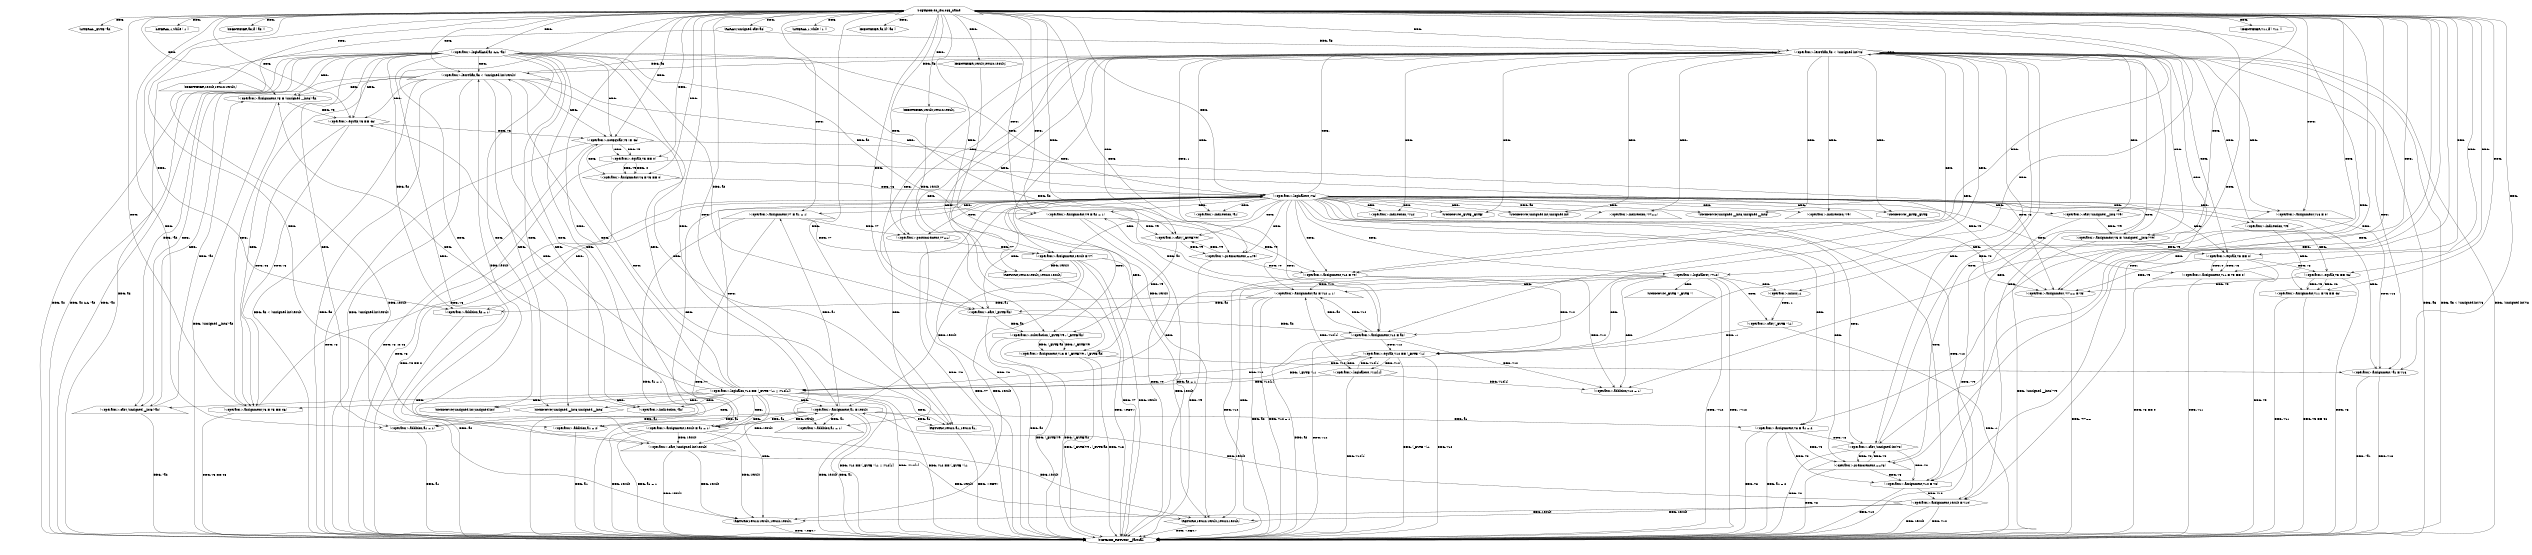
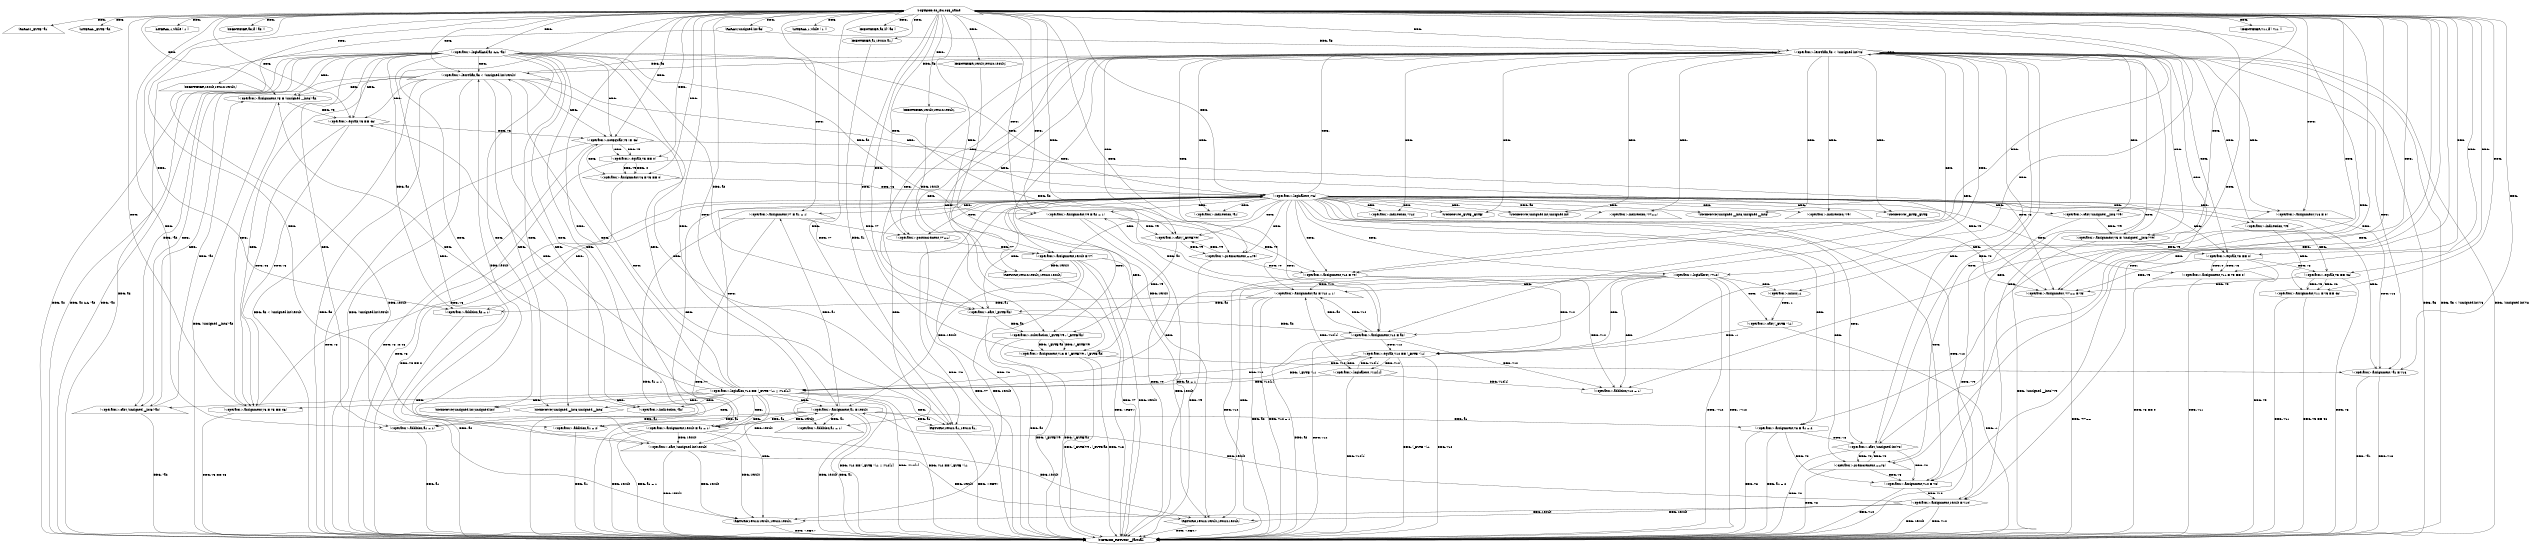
node "(PARAM,_BYTE *a1)": added
node "(PARAM,unsigned cast a3)": label "(PARAM,unsigned cast a3)" -> "(PARAM,unsigned int a3)"
node "(IDENTIFIER,a1,return a1;)": added
edge "(<operator>.lessThan,a3 < (unsigned int)v8)" -> "(<operator>.preIncrement,++v9)": label "DDG: 1" -> "CDG: "
edge "(<operator>.lessThan,a3 < (unsigned int)v8)" -> "(<operator>.logicalNot,!*v12)": label "CDG: " -> "DDG: "
edge "(METHOD,do_rfc1035_name)" -> "(<operator>.assignment,v13 = (_BYTE)v9 - (_BYTE)a2)": added, label "DDG:"
node "(UNKNOWN,_BYTE *,_BYTE *)": removed
edge "(<operator>.assignment,v8 = a1 + 2)" -> "(<operator>.preIncrement,++v8)": removed, label "DDG: v8"
